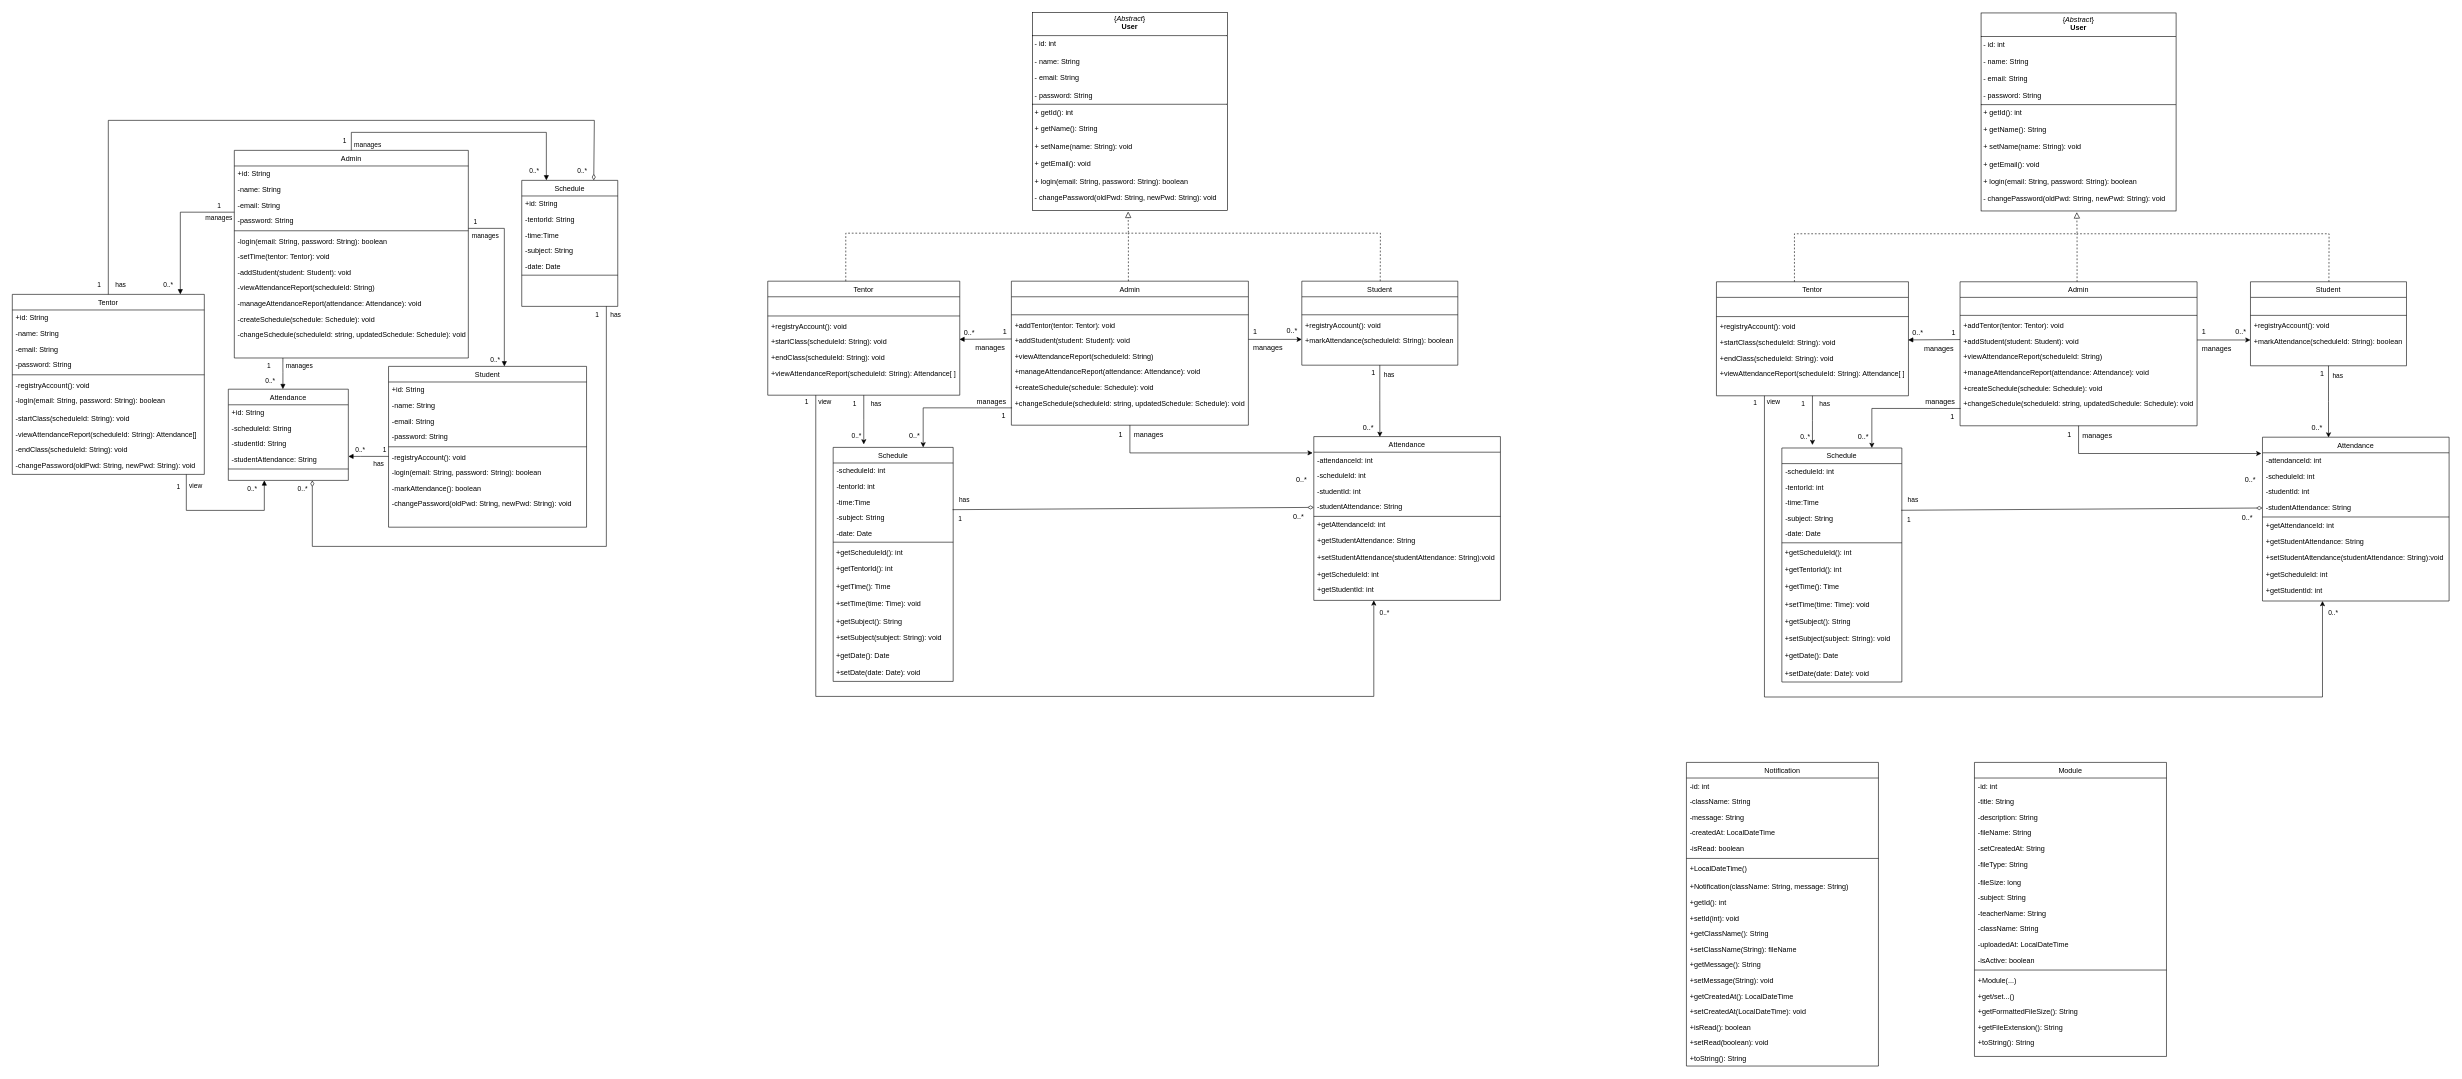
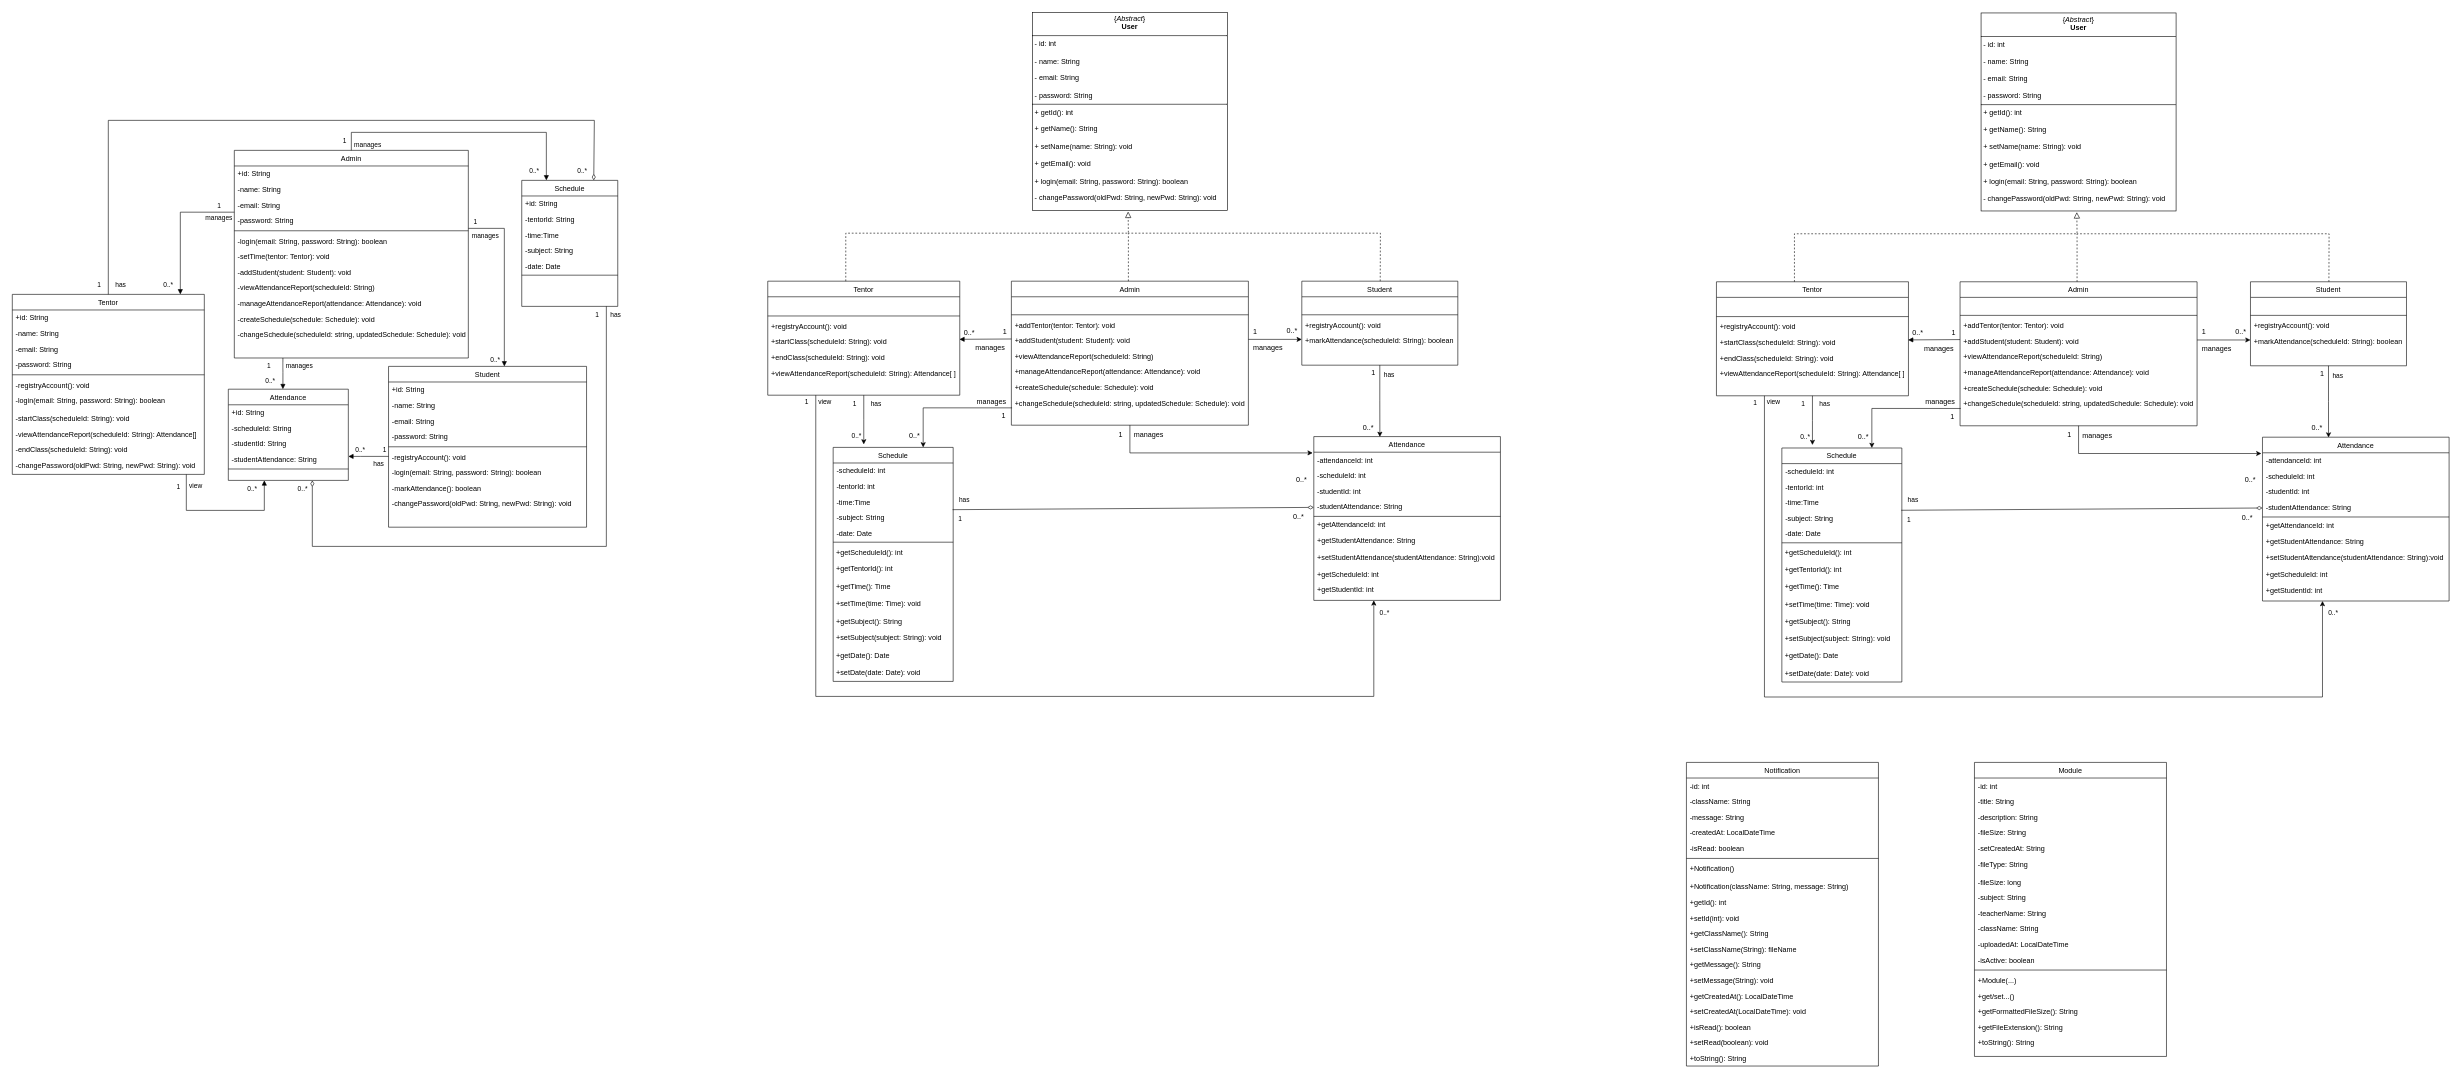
node "-fileName: String": label "-fileName: String" -> "-fileSize: String"
node "+LocalDateTime()": label "+LocalDateTime()" -> "+Notification()"
